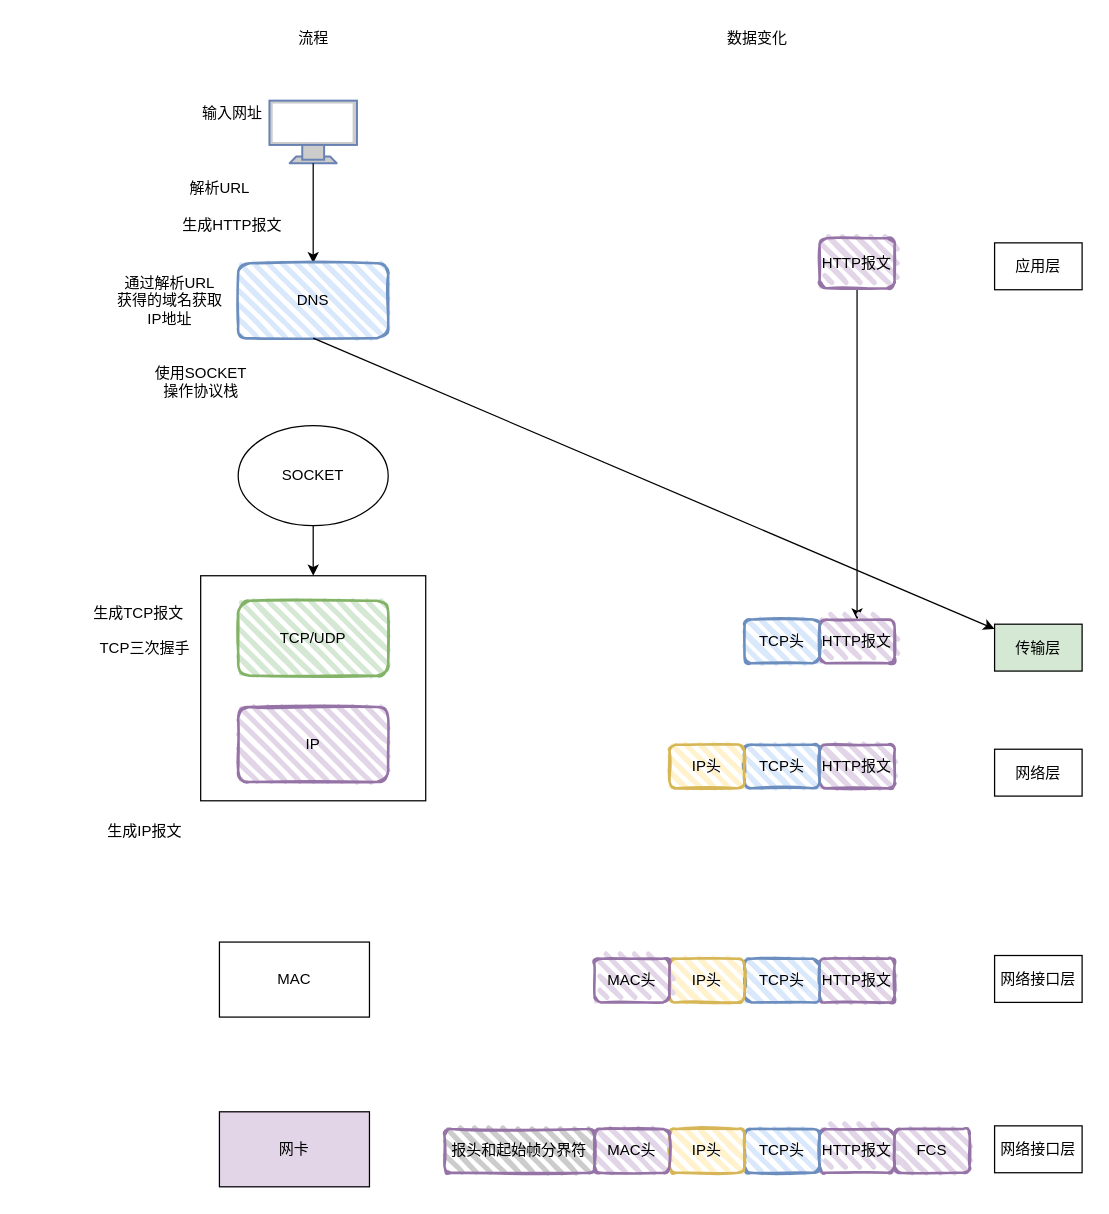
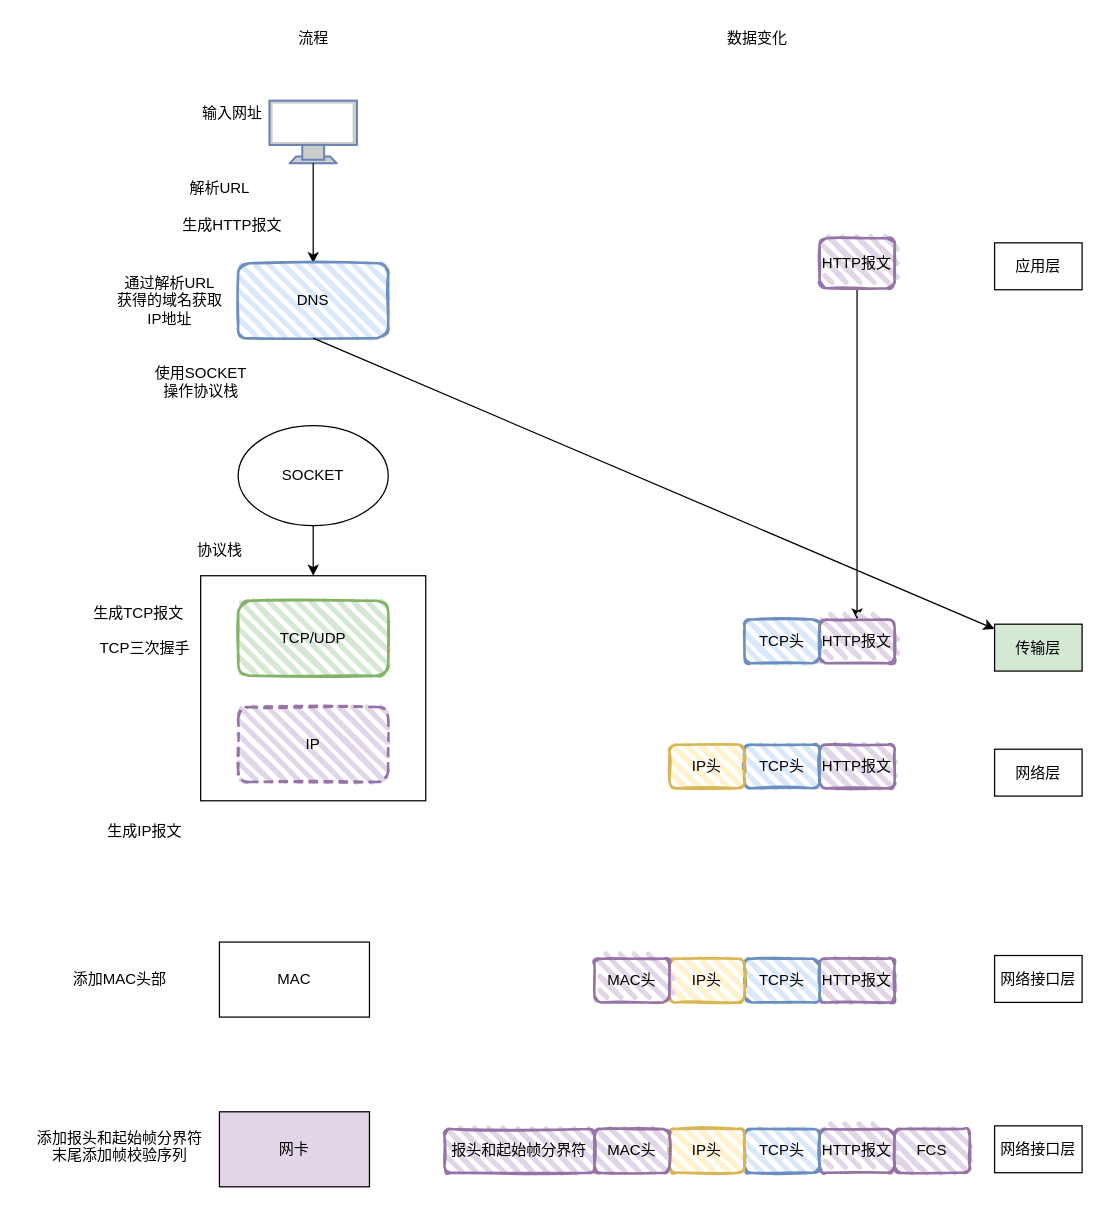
node "协议栈": added
node "IP": style solid -> dashed
node "添加MAC头部": added
node "报头和起始帧分界符": fillcolor #cccccc -> #e1d5e7
node "添加报头和起始帧分界符 末尾添加帧校验序列": added
